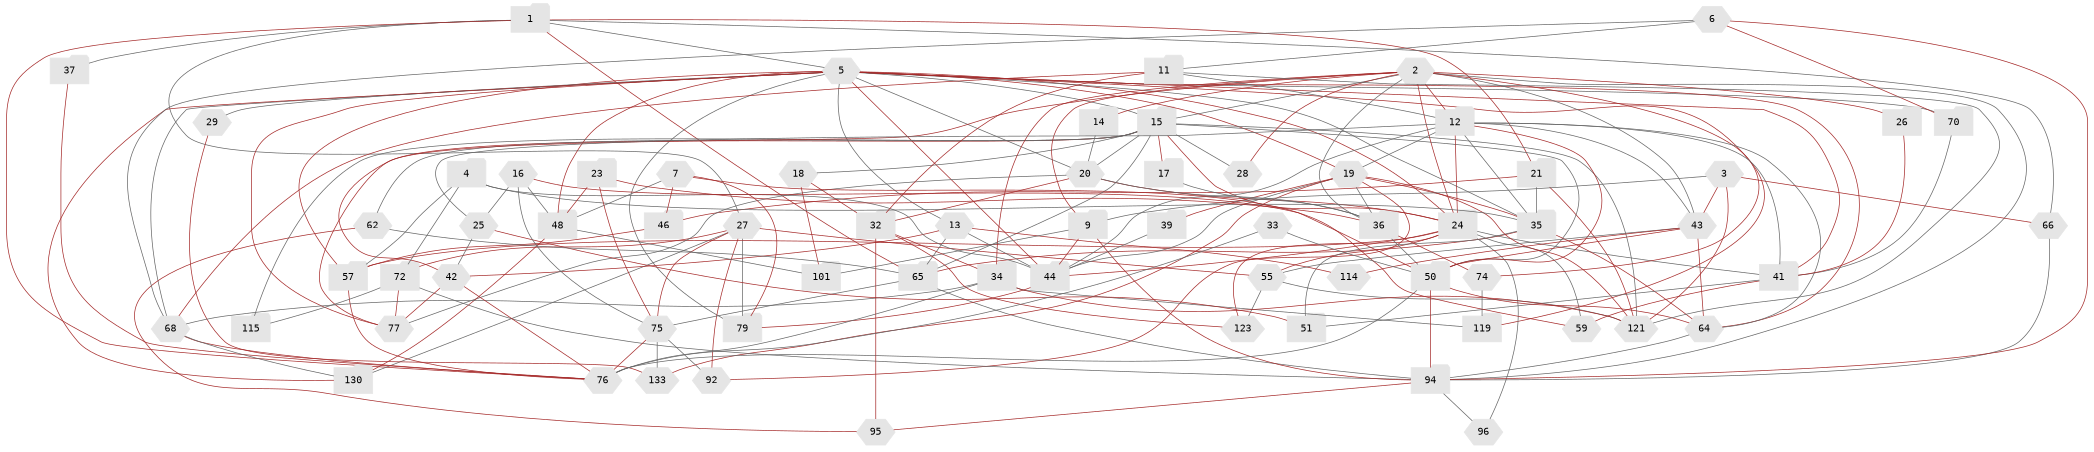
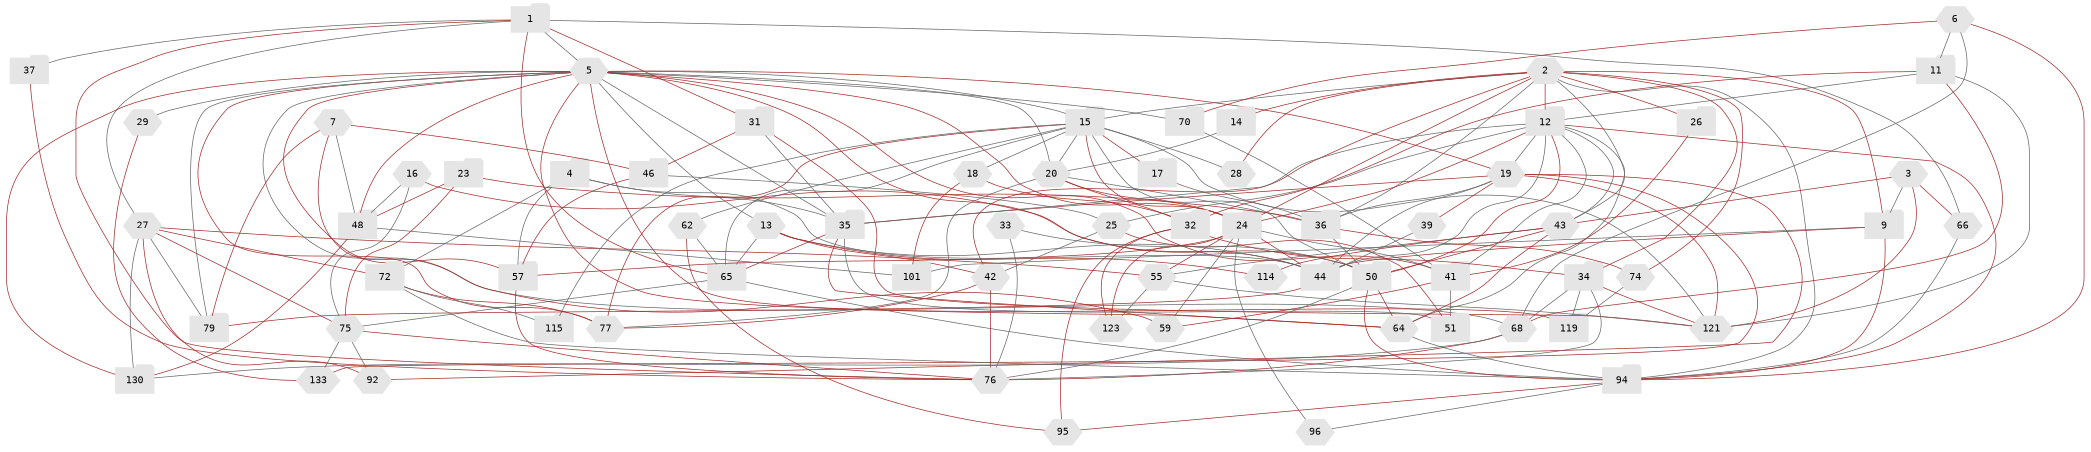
node "21": label "21" -> "31"
edge "16" -- "25": now "46" -- "25"
edge "12" -- "94": added
node "39": shape folder -> hexagon
